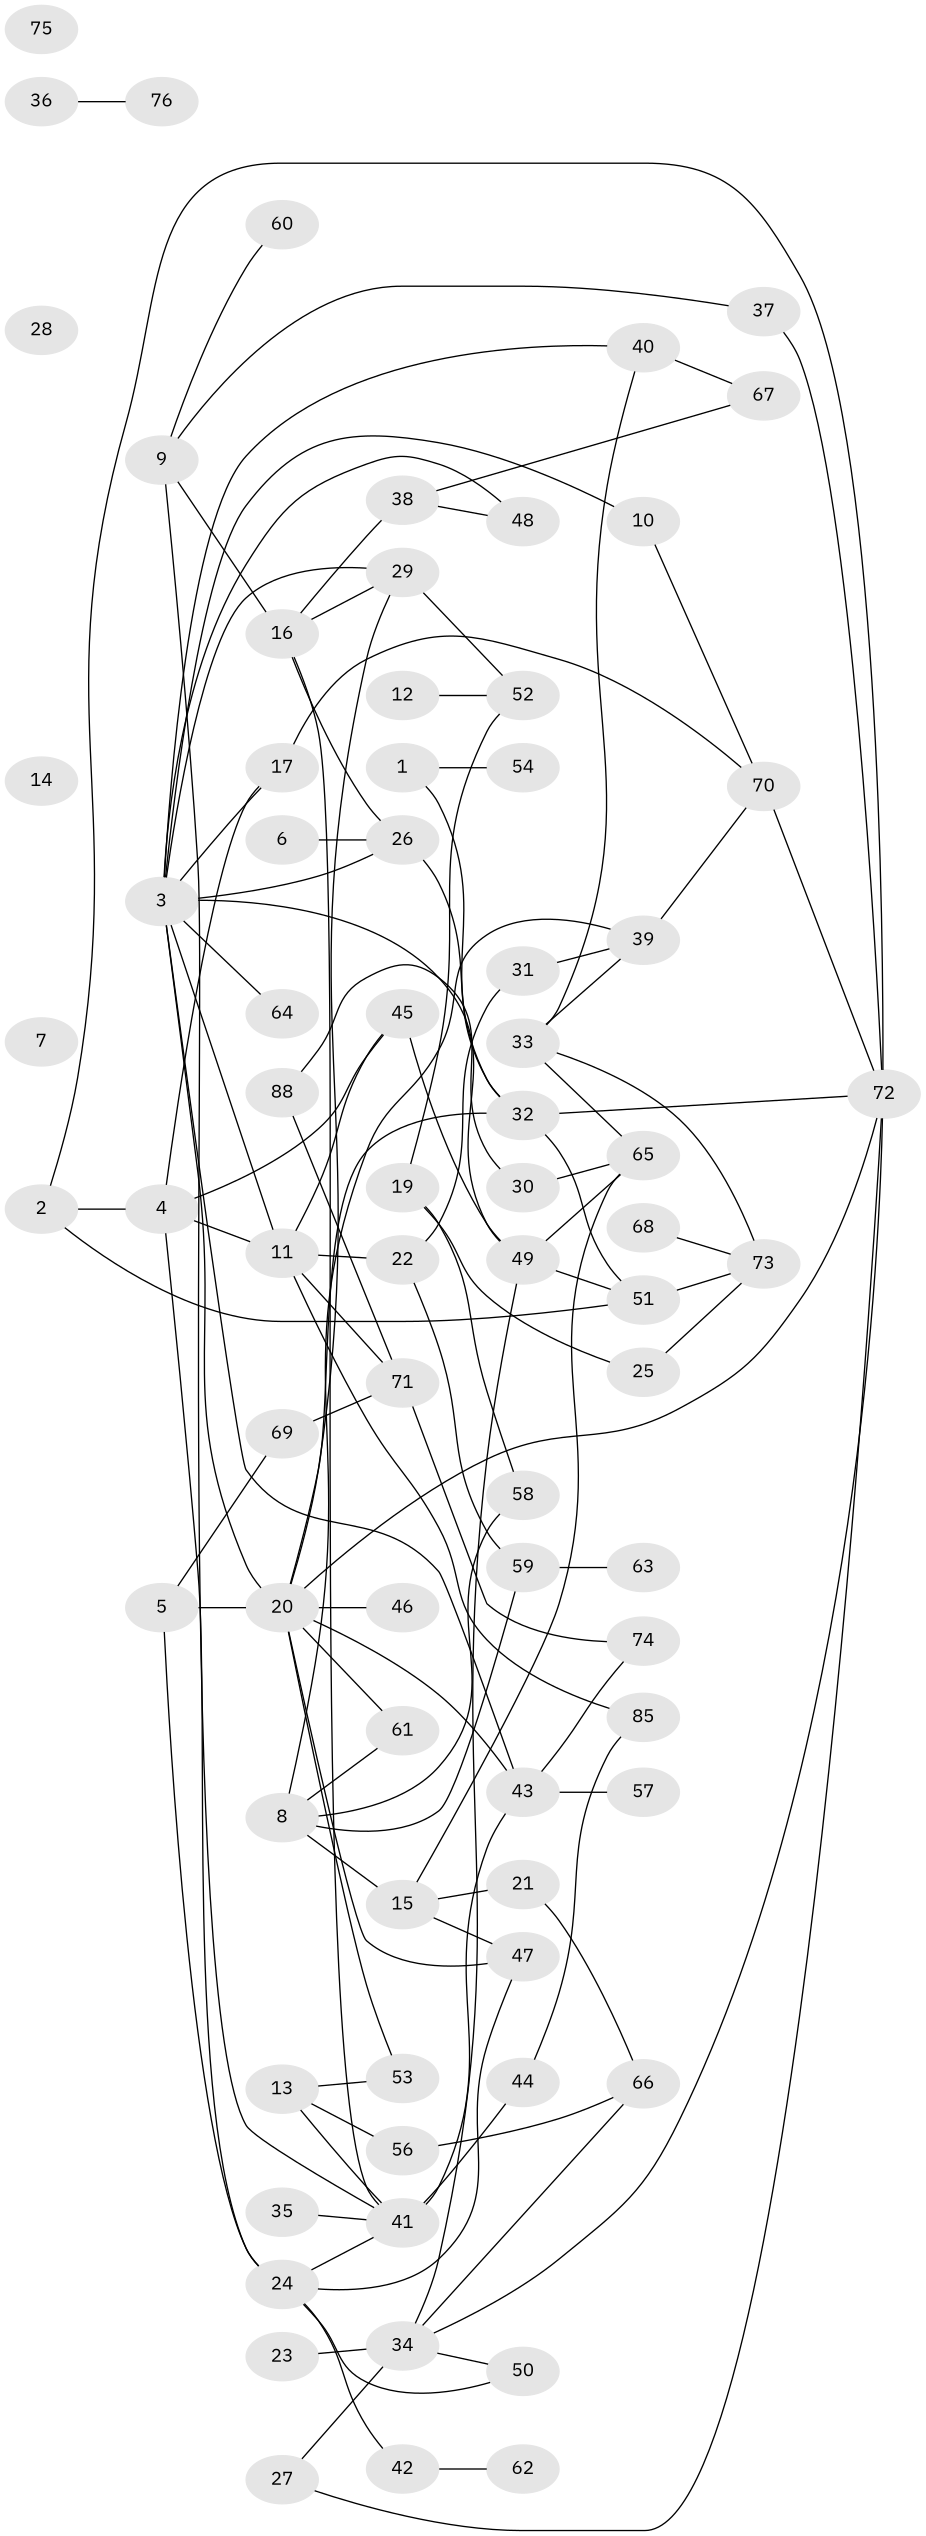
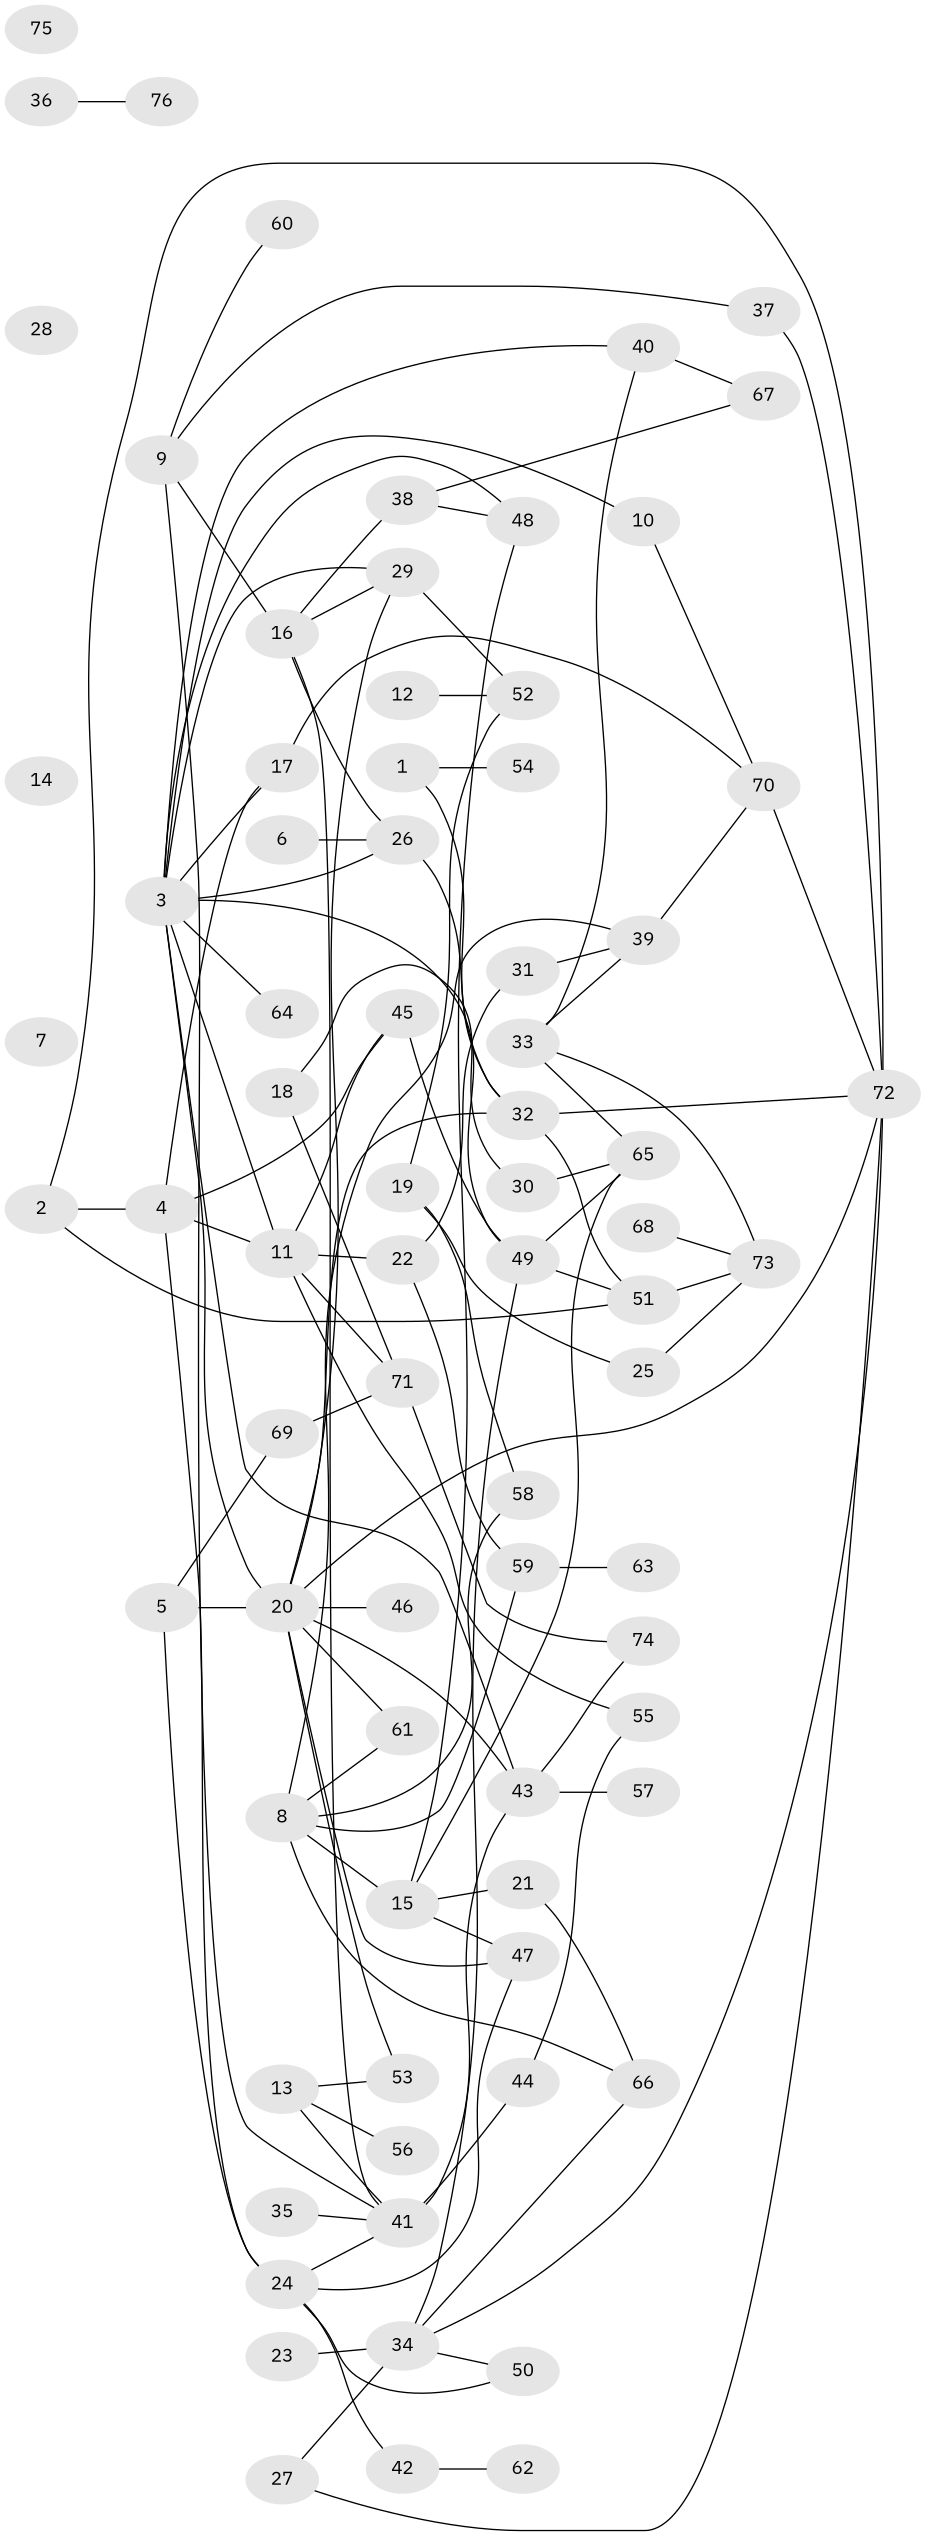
node "88": label "88" -> "18"
edge "48" -- "15": added
node "85": label "85" -> "55"
edge "66" -- "56": now "66" -- "8"
